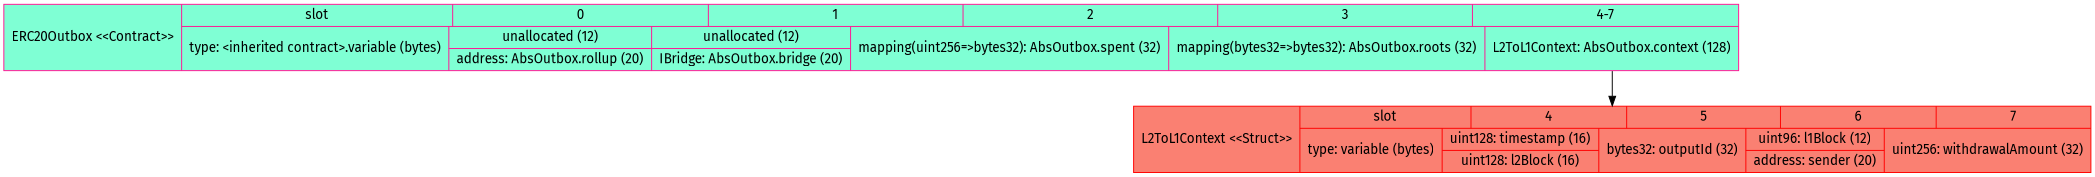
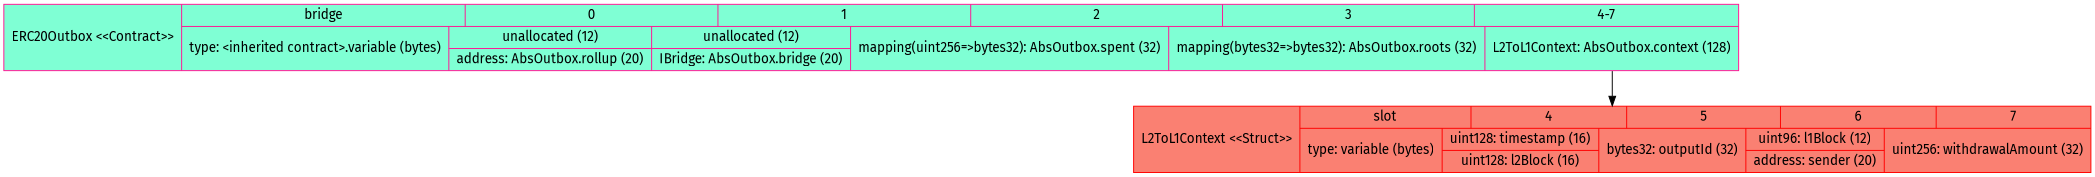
node "ERC20Outbox <<Contract>>": text "slot" -> "bridge"
